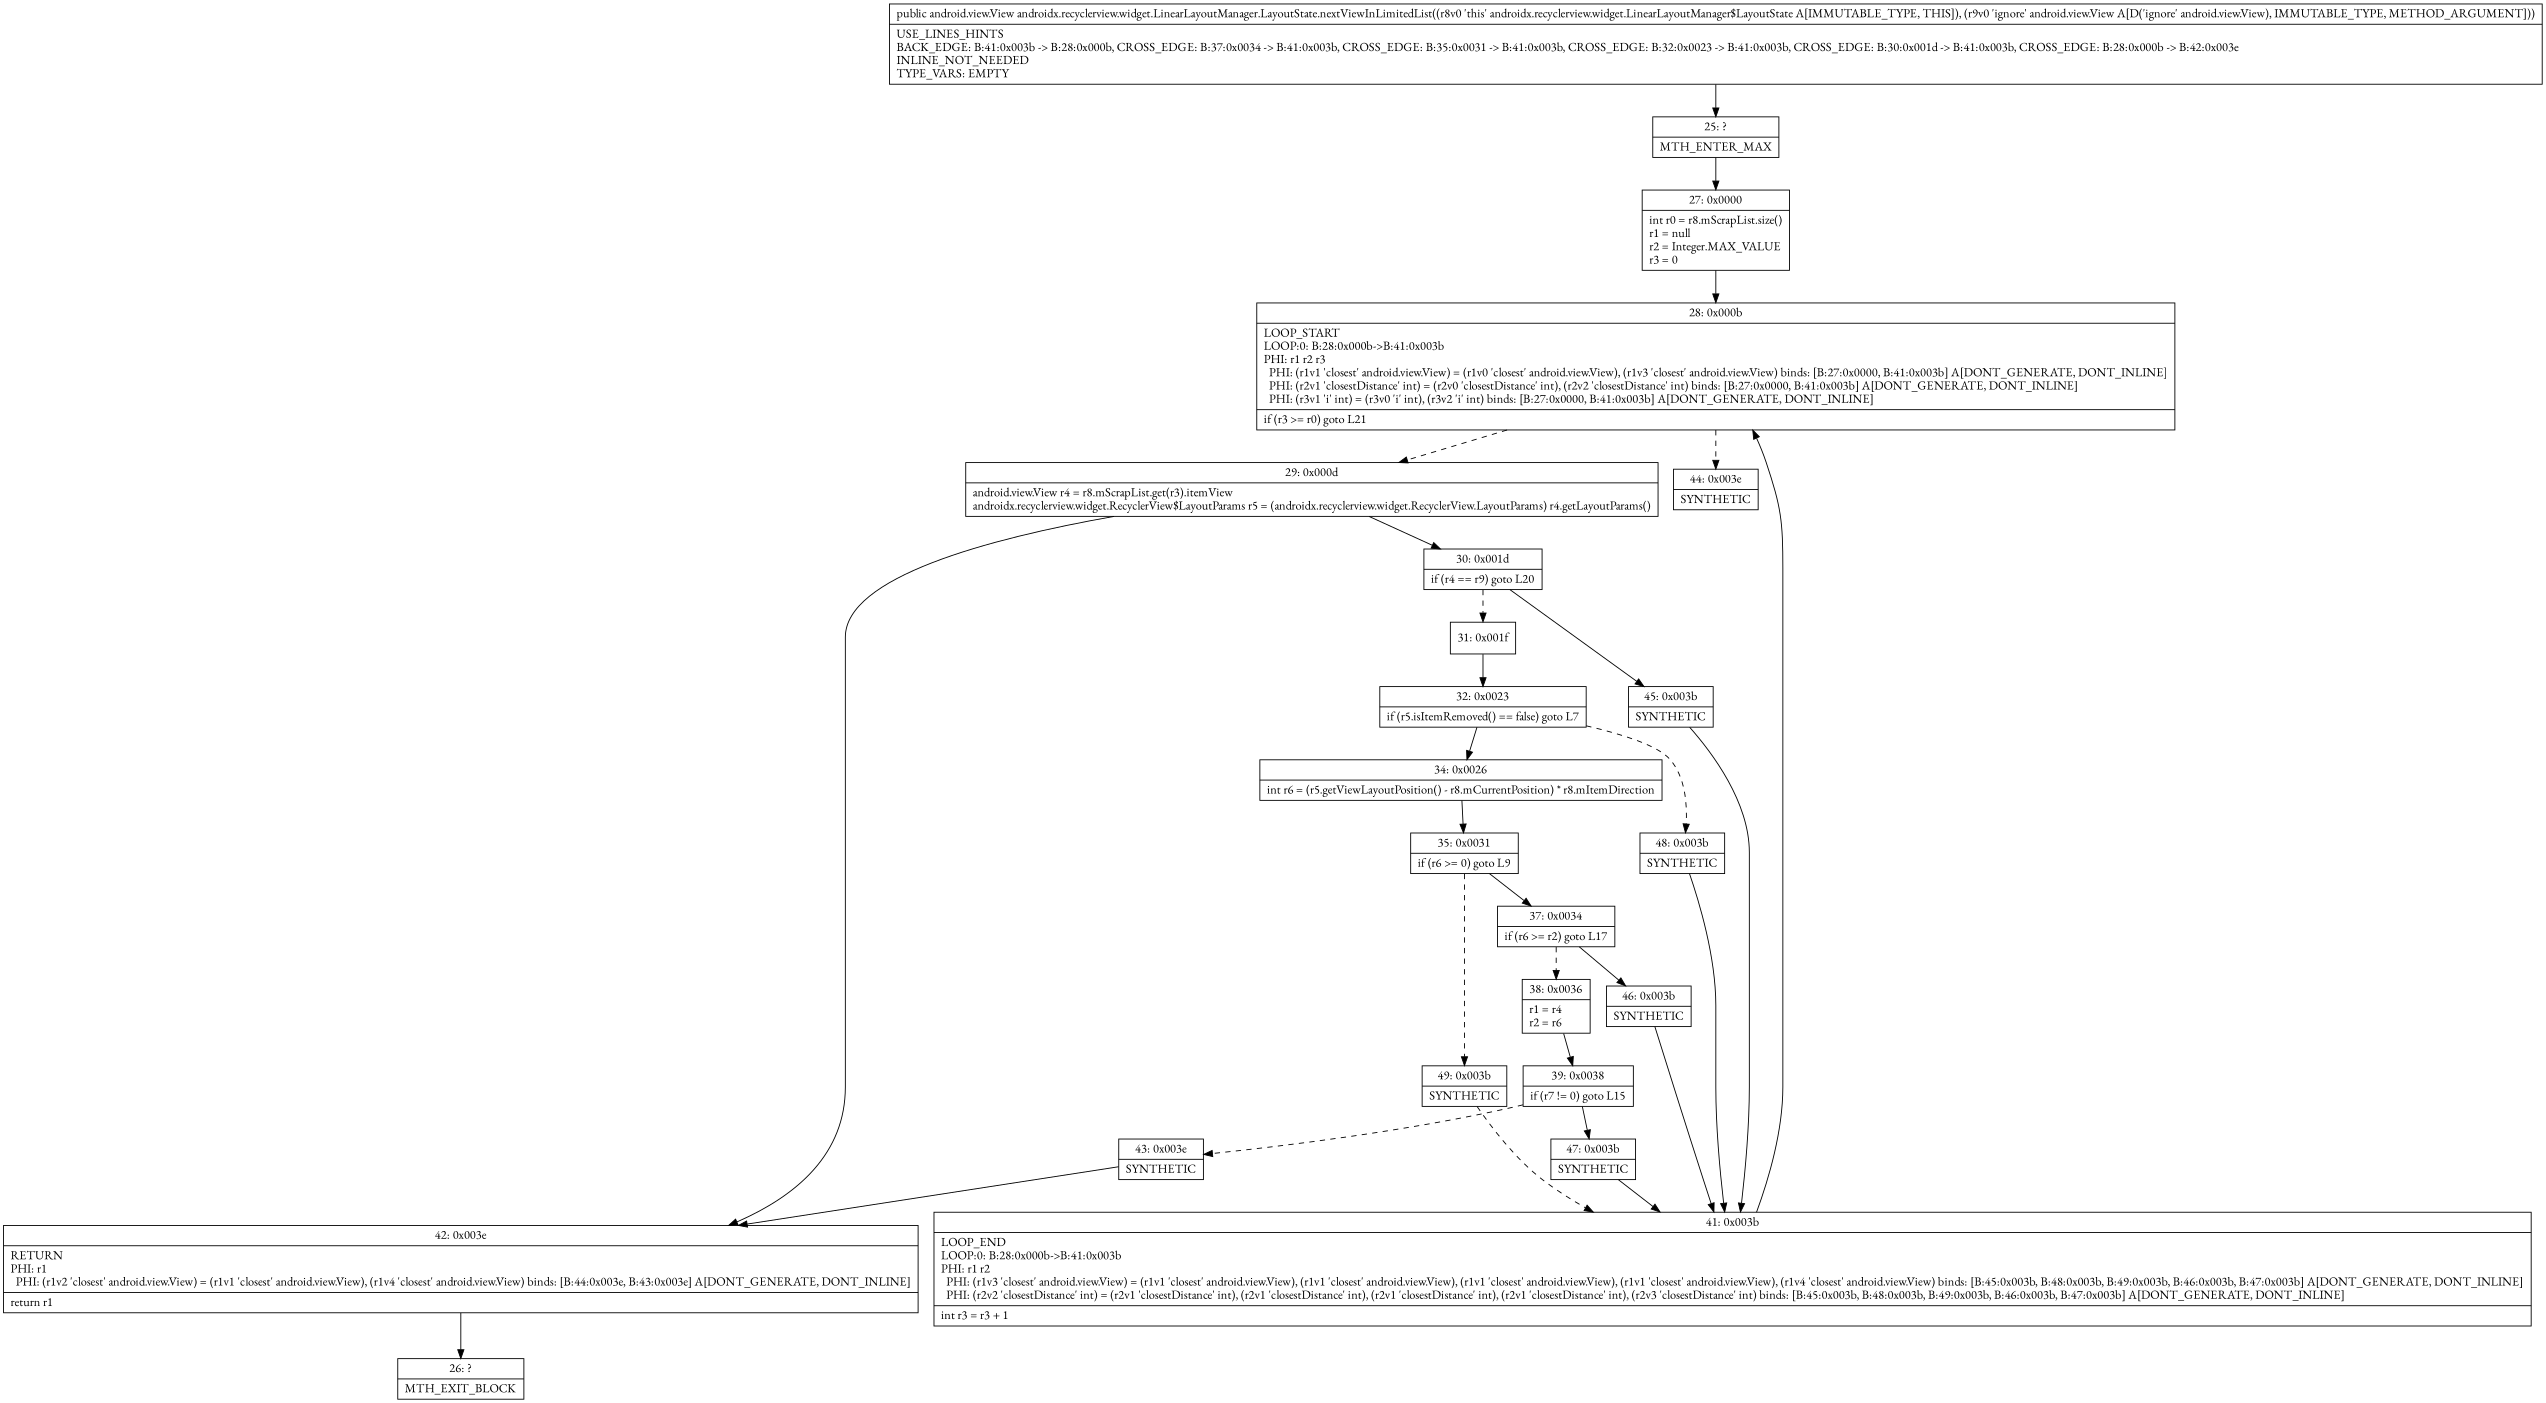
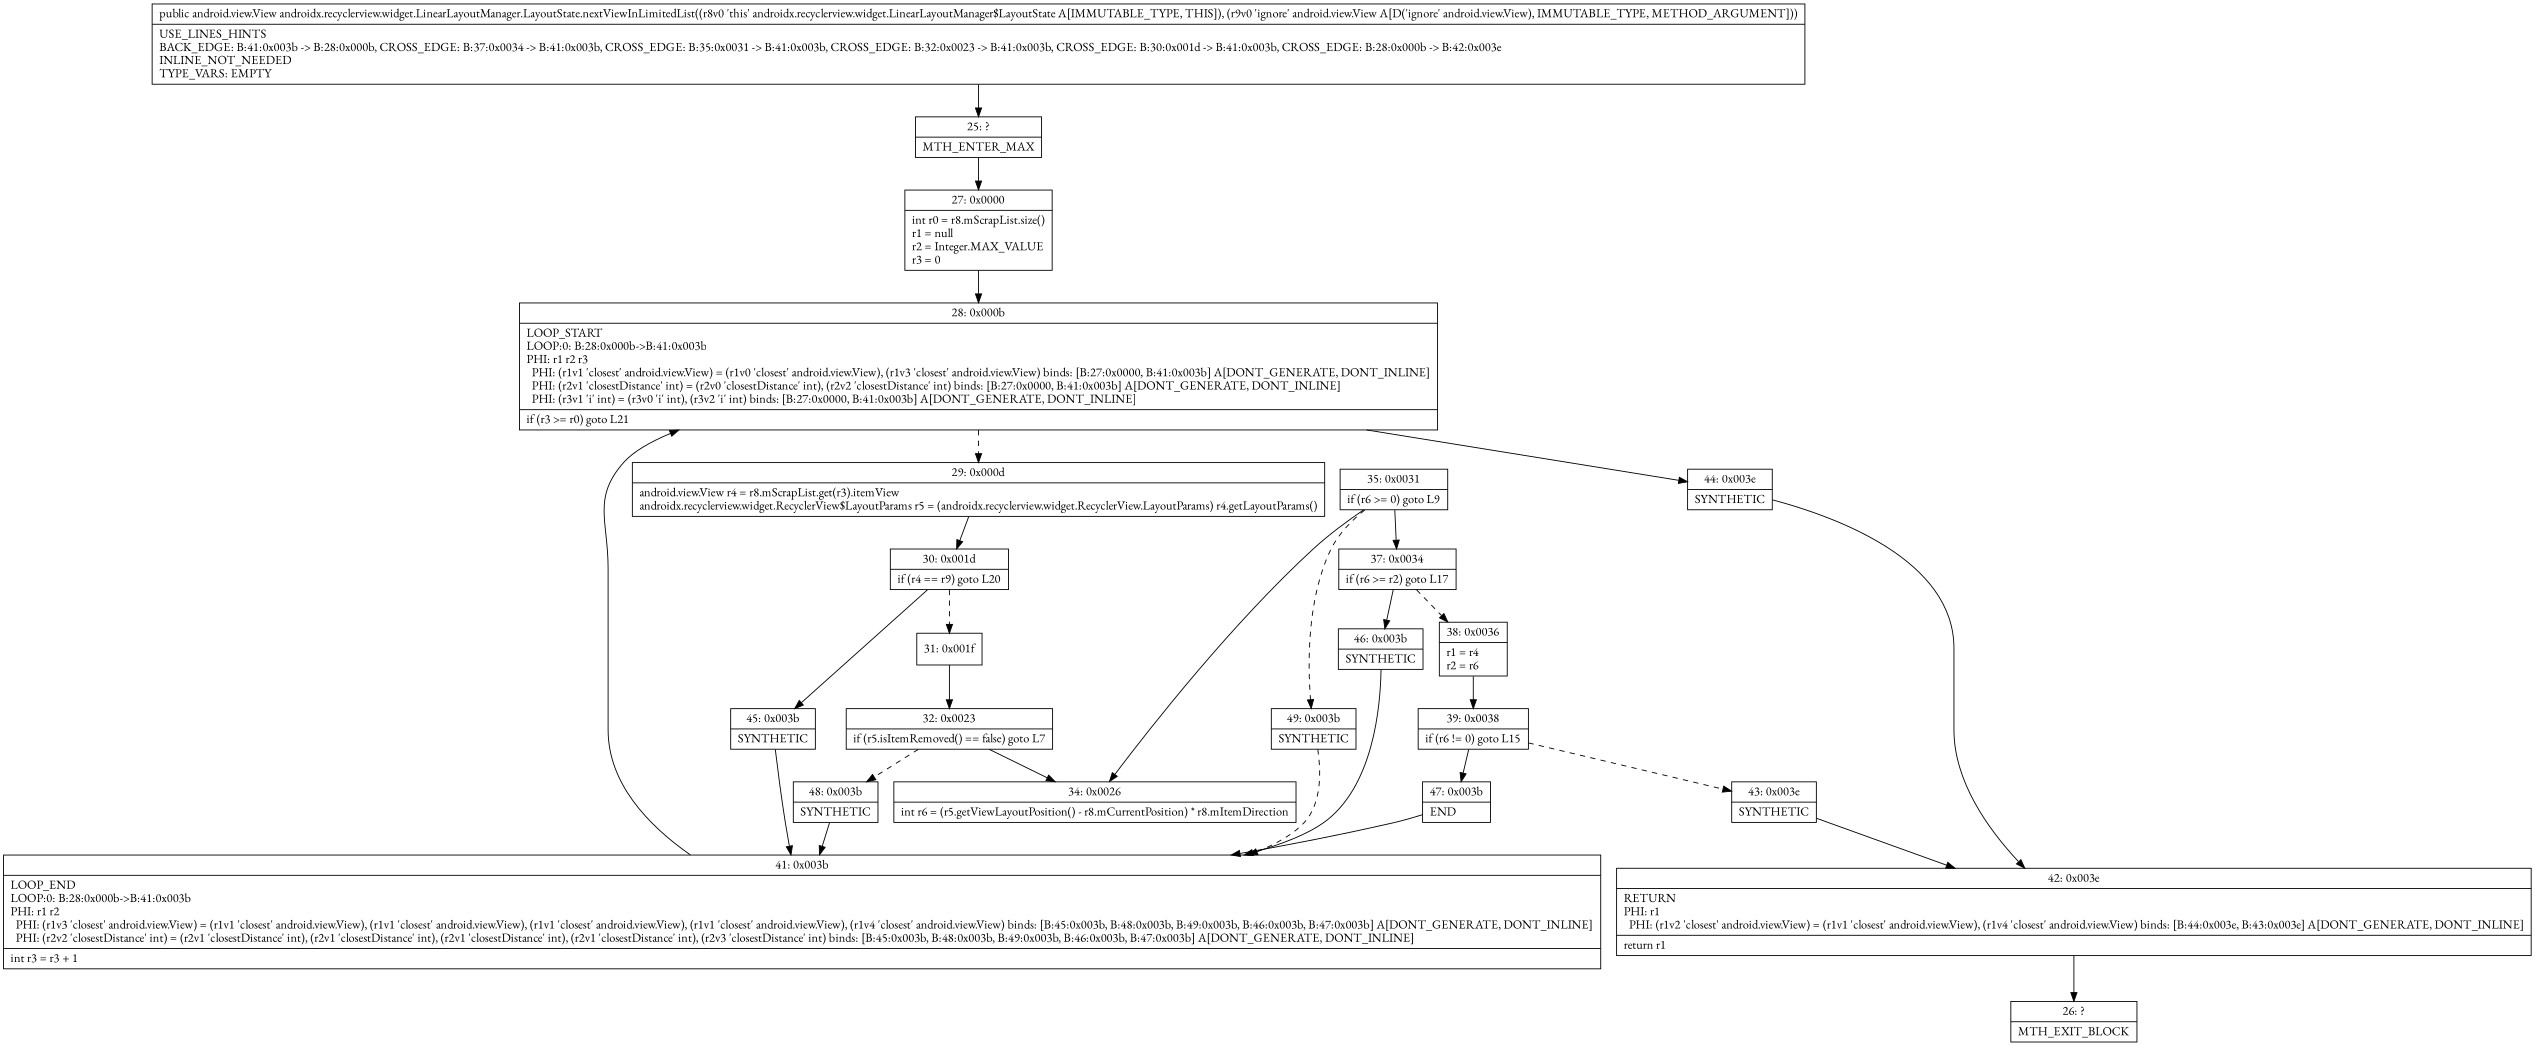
edge "28: 0x000b" -> "44: 0x003e": style dashed -> solid
edge "29: 0x000d" -> "42: 0x003e": now "44: 0x003e" -> "42: 0x003e"
edge "34: 0x0026" -> "35: 0x0031": reversed
node "39: 0x0038": text "if (r7 != 0) goto L15" -> "if (r6 != 0) goto L15"
node "47: 0x003b": text "SYNTHETIC" -> "END"
